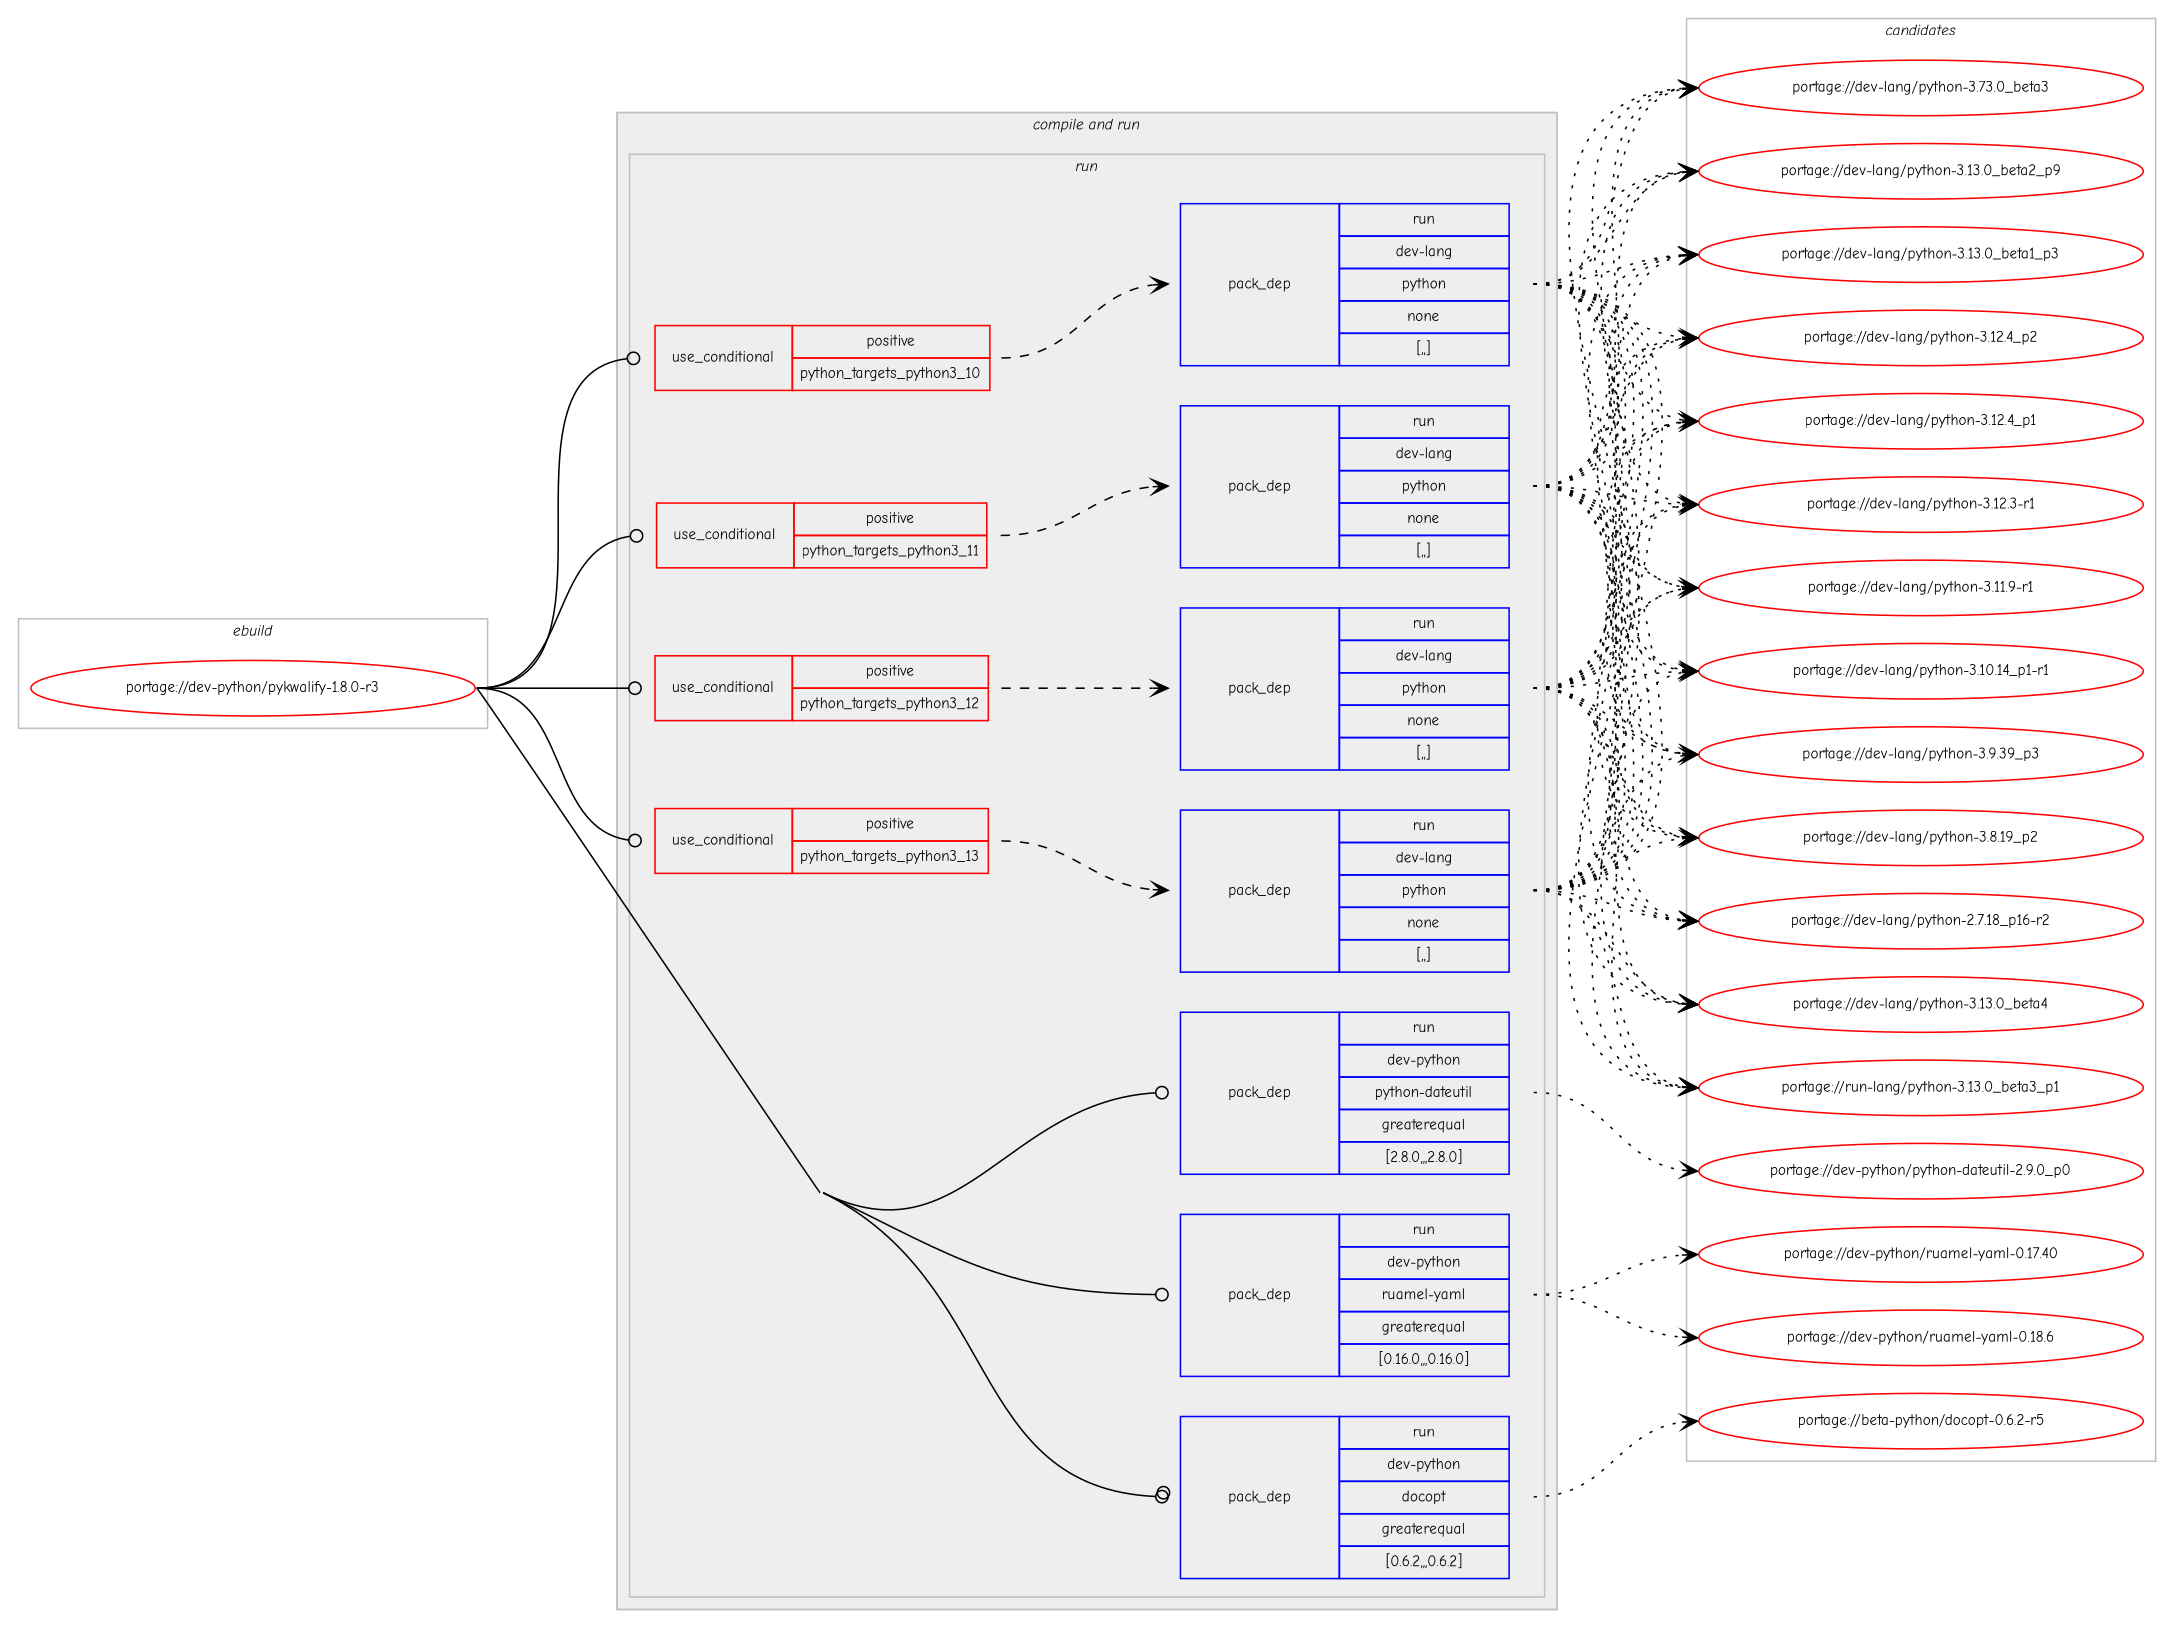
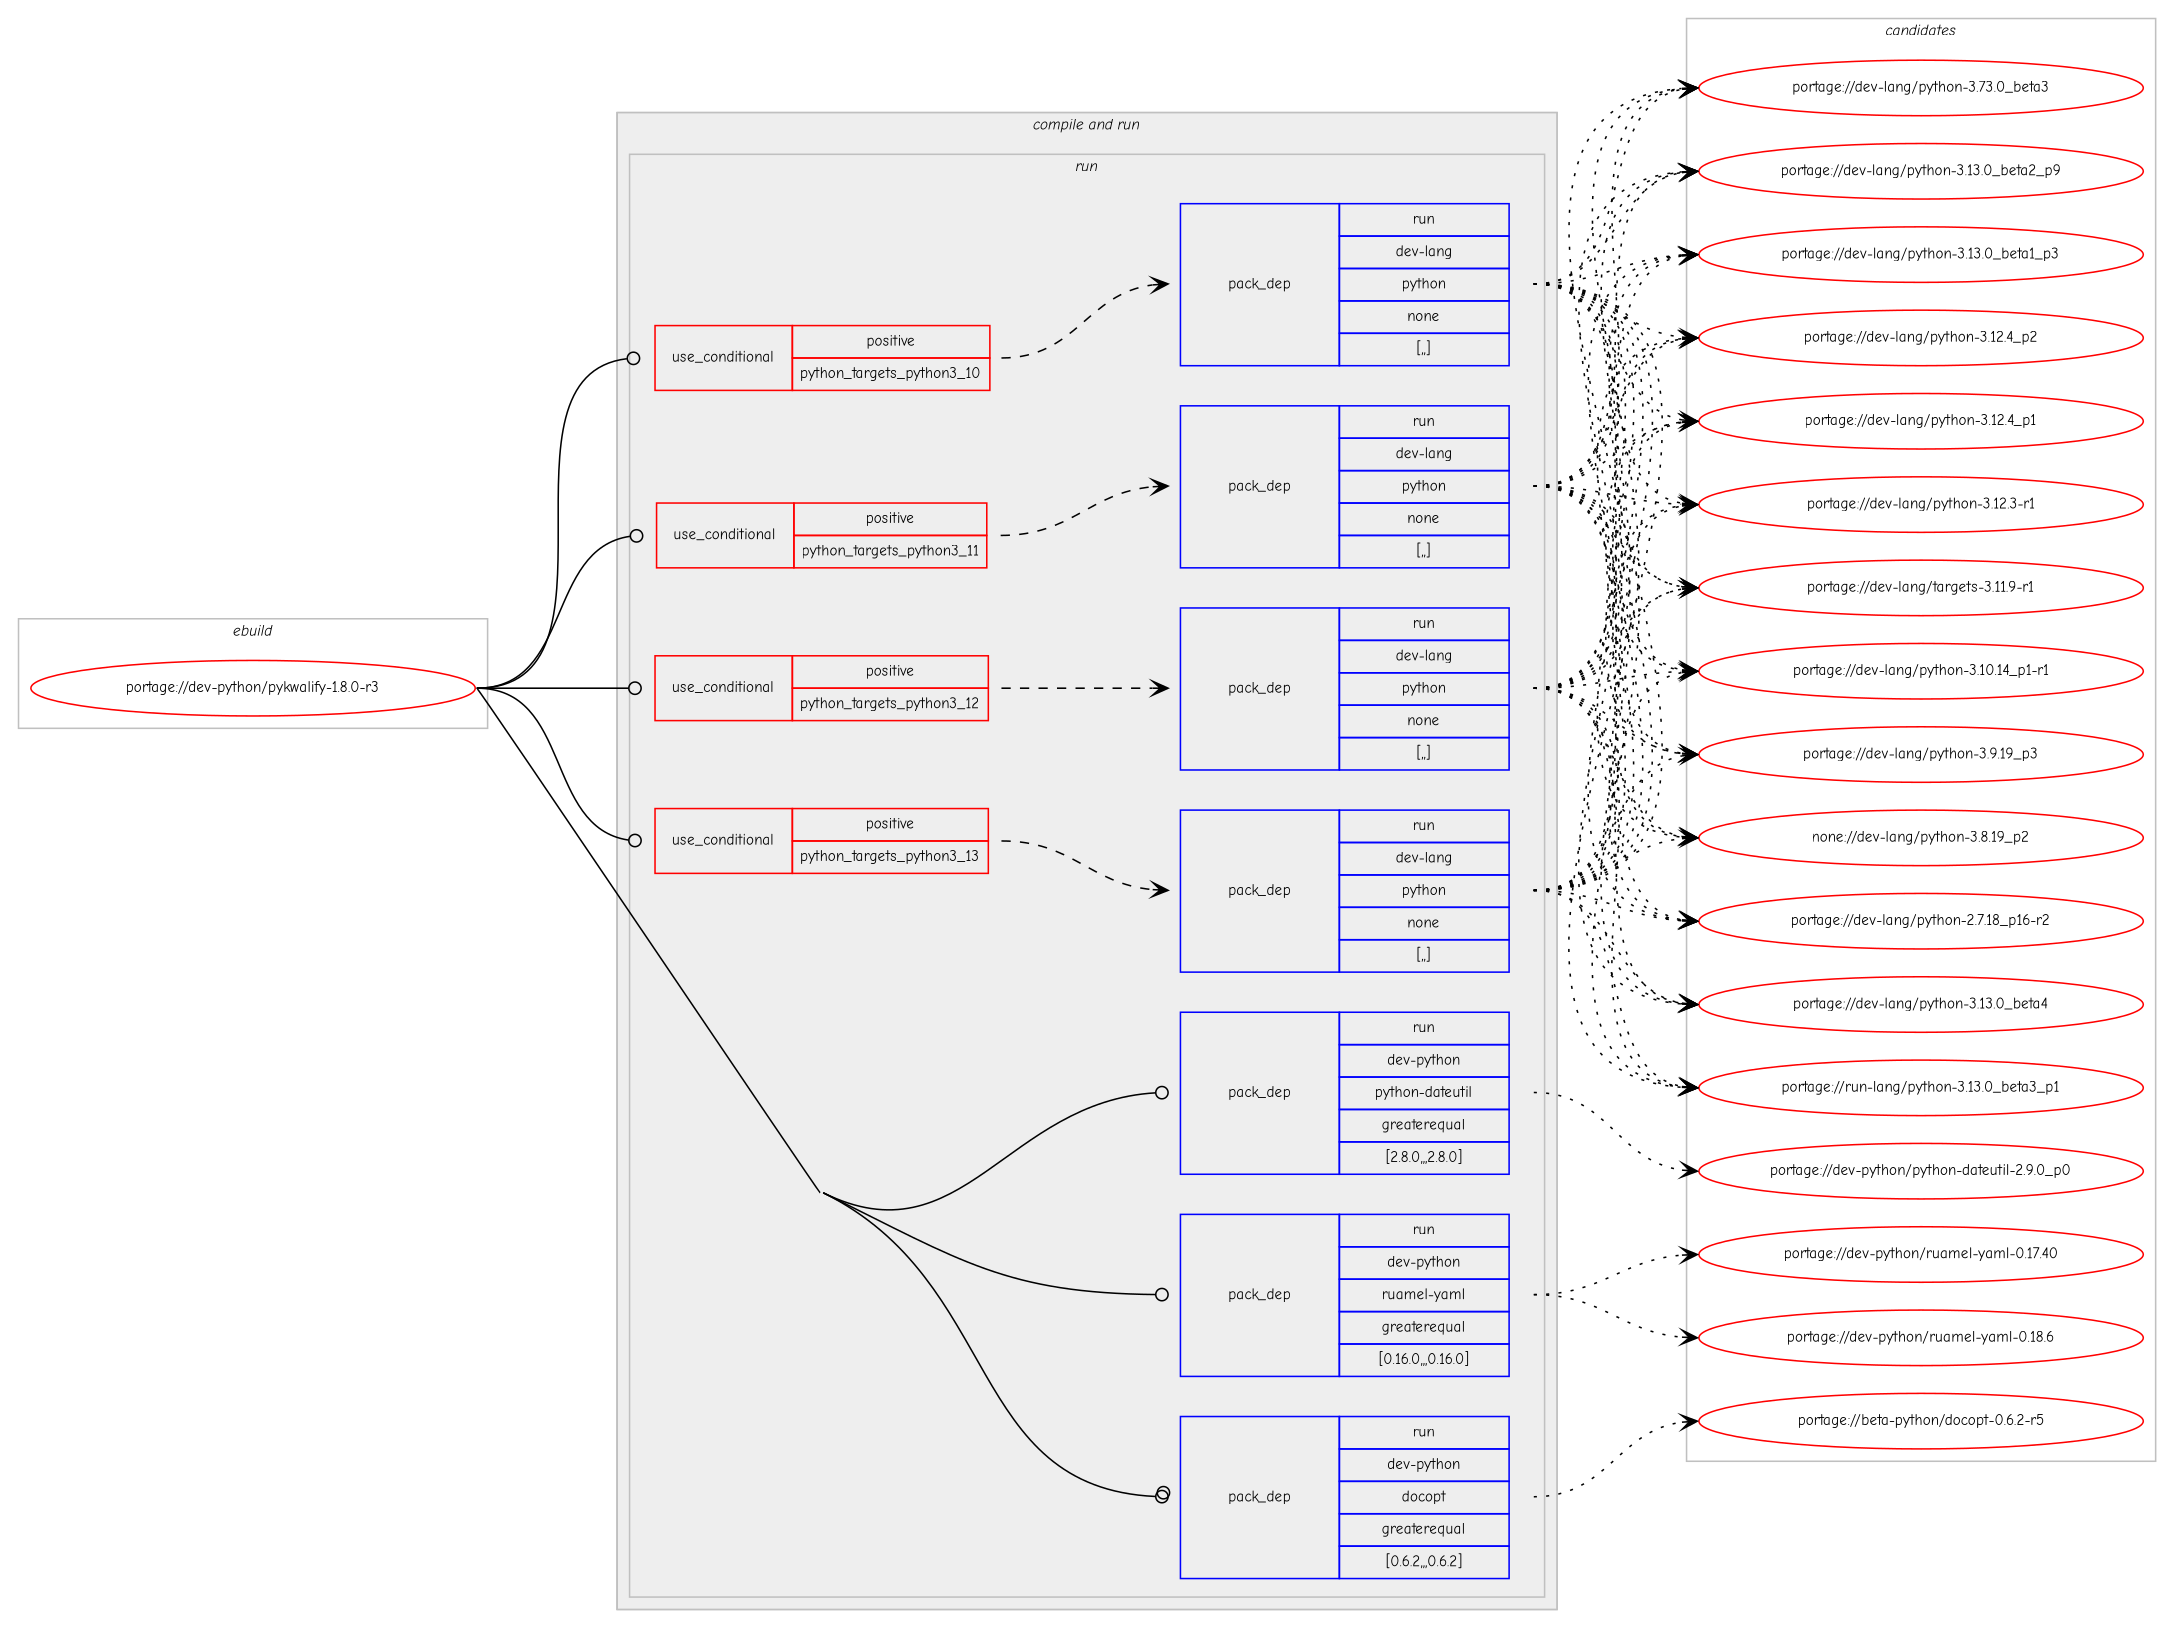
node "portage://dev-lang/python-3.11.9-r1": label "portage://dev-lang/python-3.11.9-r1" -> "portage://dev-lang/targets-3.11.9-r1"
node "portage://dev-lang/python-3.9.39_p3": label "portage://dev-lang/python-3.9.39_p3" -> "portage://dev-lang/python-3.9.19_p3"
node "portage://dev-lang/python-3.8.19_p2": label "portage://dev-lang/python-3.8.19_p2" -> "none://dev-lang/python-3.8.19_p2"
